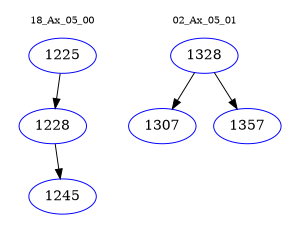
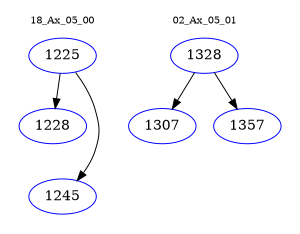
edge "1228" -> "1245": now "1225" -> "1245"
